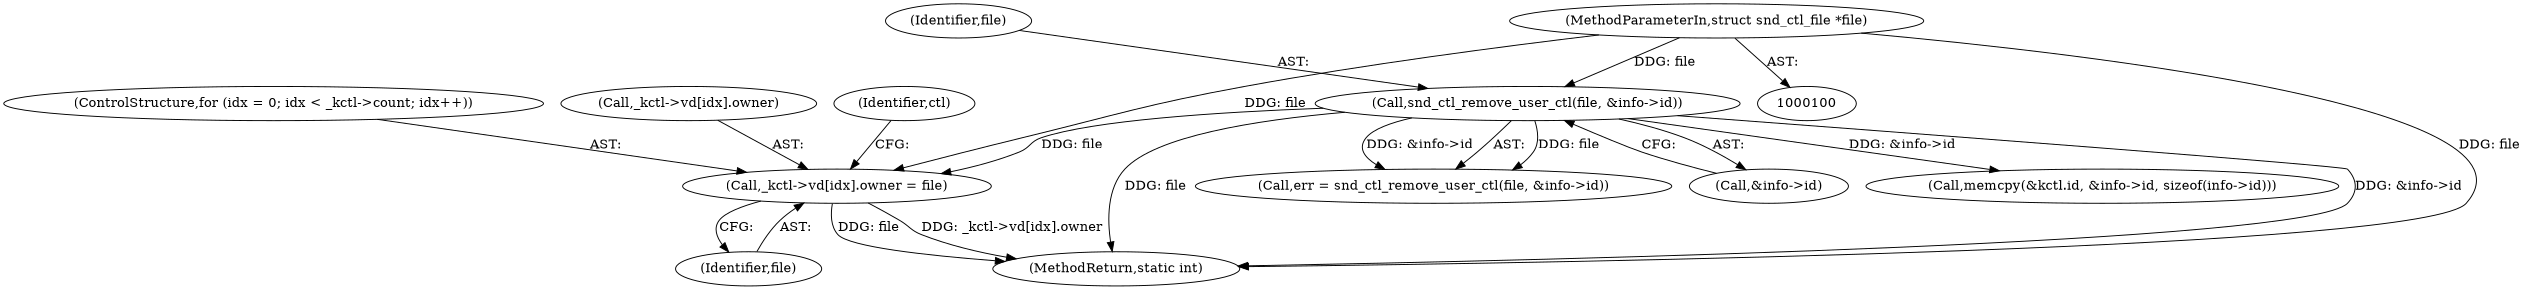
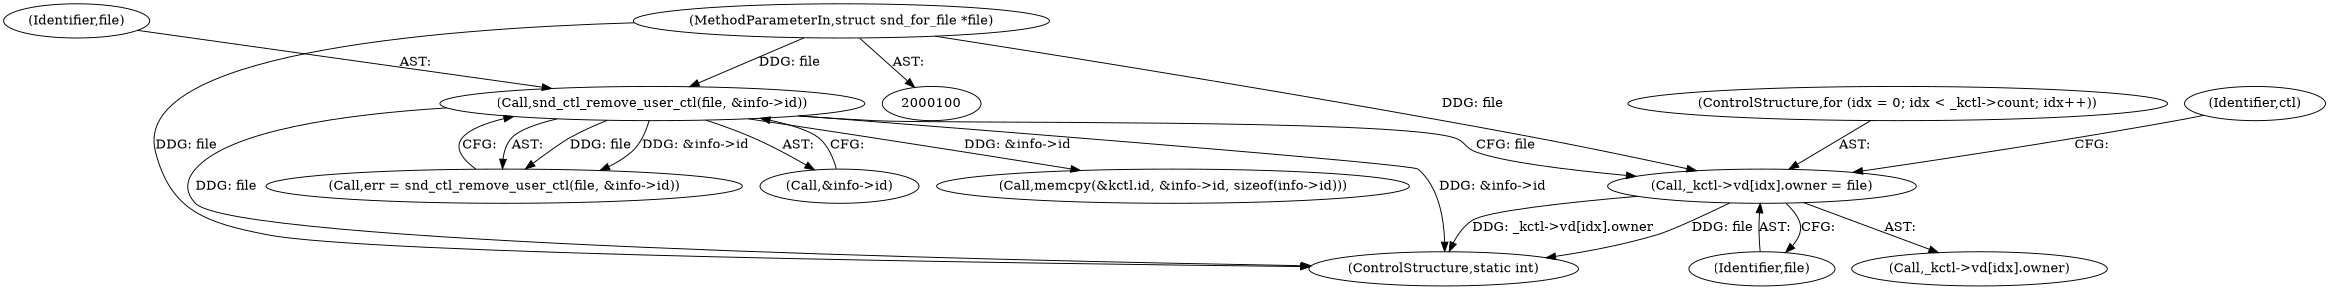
node "(MethodParameterIn,struct snd_ctl_file *file)": label "(MethodParameterIn,struct snd_ctl_file *file)" -> "(MethodParameterIn,struct snd_for_file *file)"
node "1000100": label "1000100" -> "2000100"
edge "(Call,err = snd_ctl_remove_user_ctl(file, &info->id))" -> "(Call,snd_ctl_remove_user_ctl(file, &info->id))": added, label "CFG:"
edge "(Call,_kctl->vd[idx].owner)" -> "(Call,_kctl->vd[idx].owner = file)": reversed
edge "(Call,snd_ctl_remove_user_ctl(file, &info->id))" -> "(Call,_kctl->vd[idx].owner = file)": label "DDG: file" -> "CFG: file"
node "(MethodReturn,static int)": label "(MethodReturn,static int)" -> "(ControlStructure,static int)"
